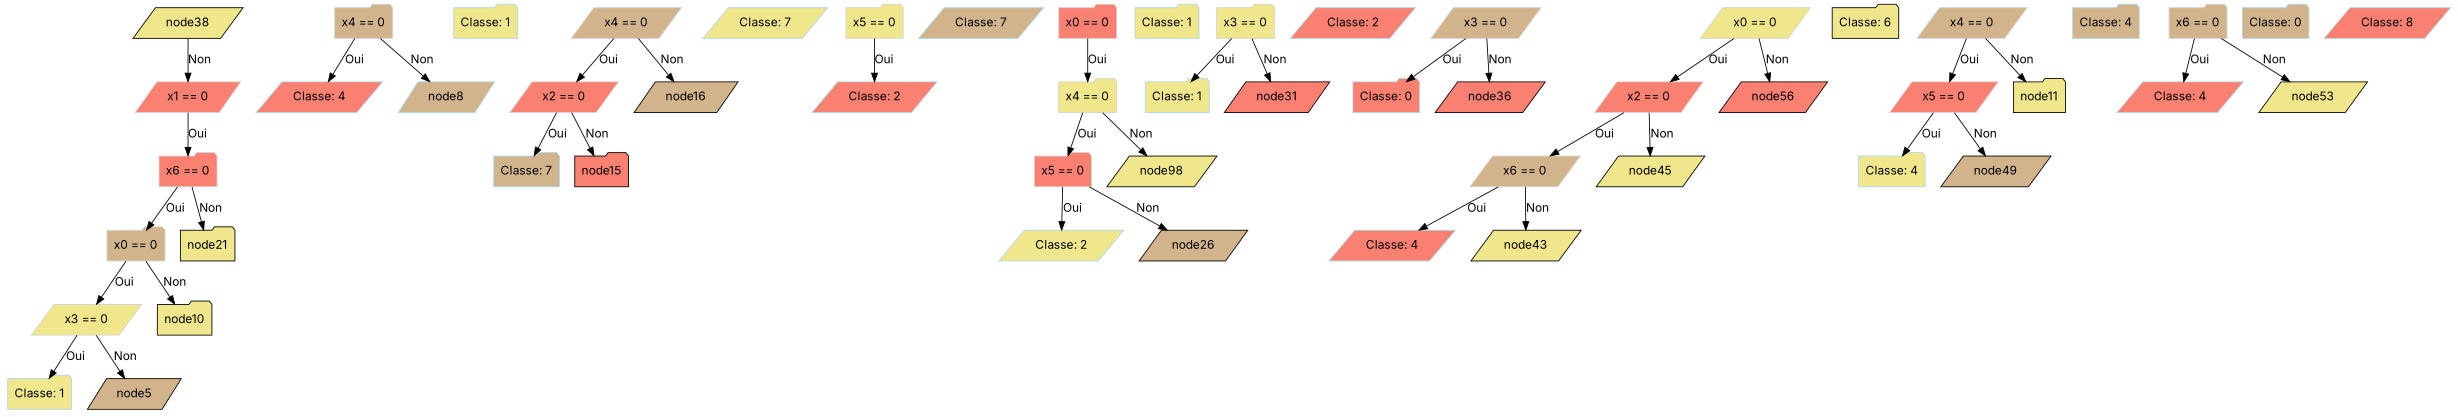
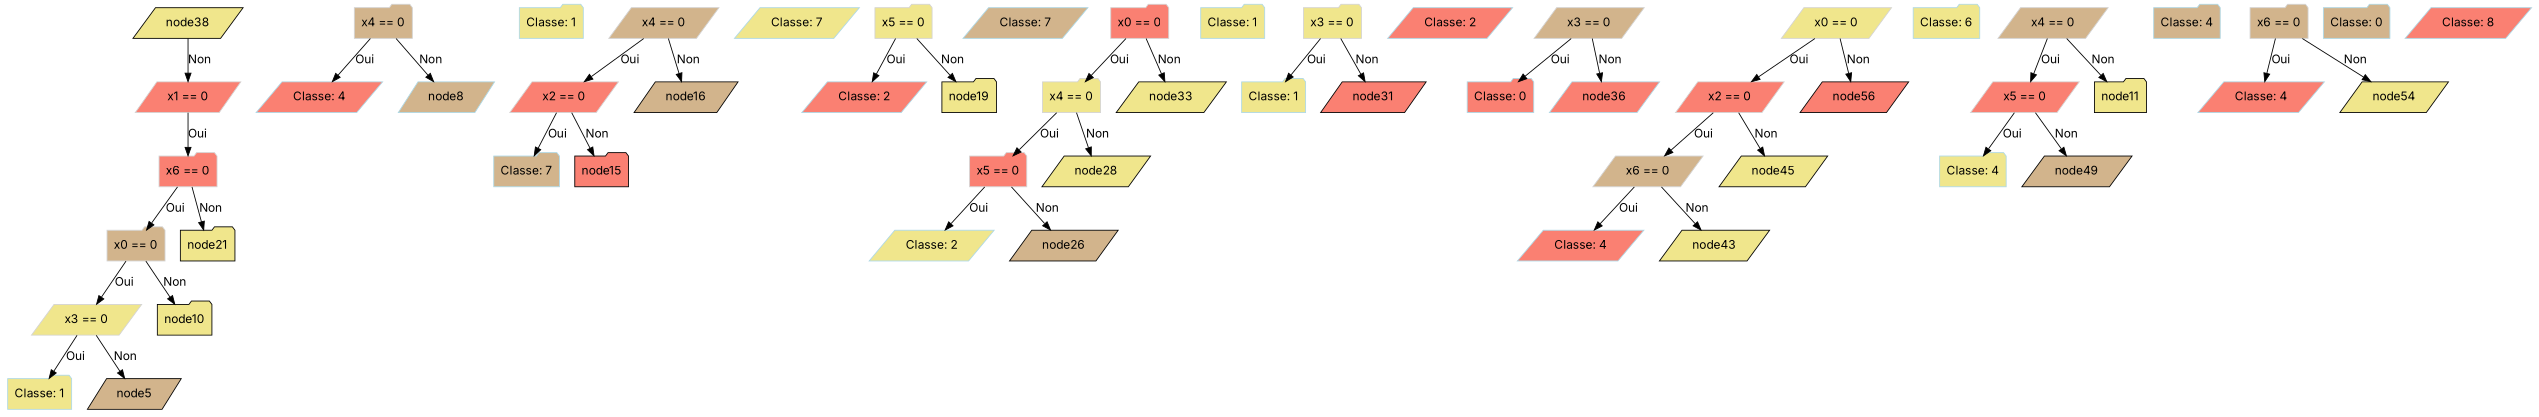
node "Classe: 6": color black -> lightblue
node "node19": added
node "node33": added
node "node36": color black -> lightblue
node "node53": label "node53" -> "node54"
node "node98": label "node98" -> "node28"
